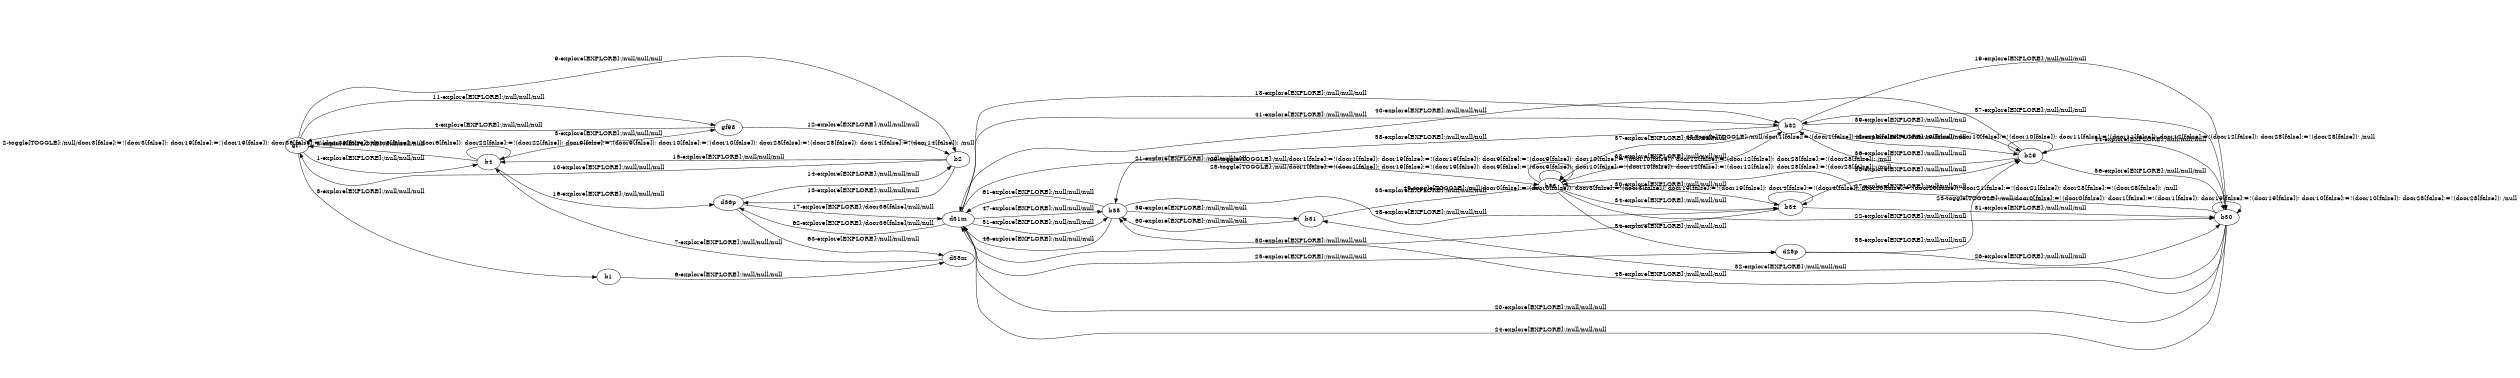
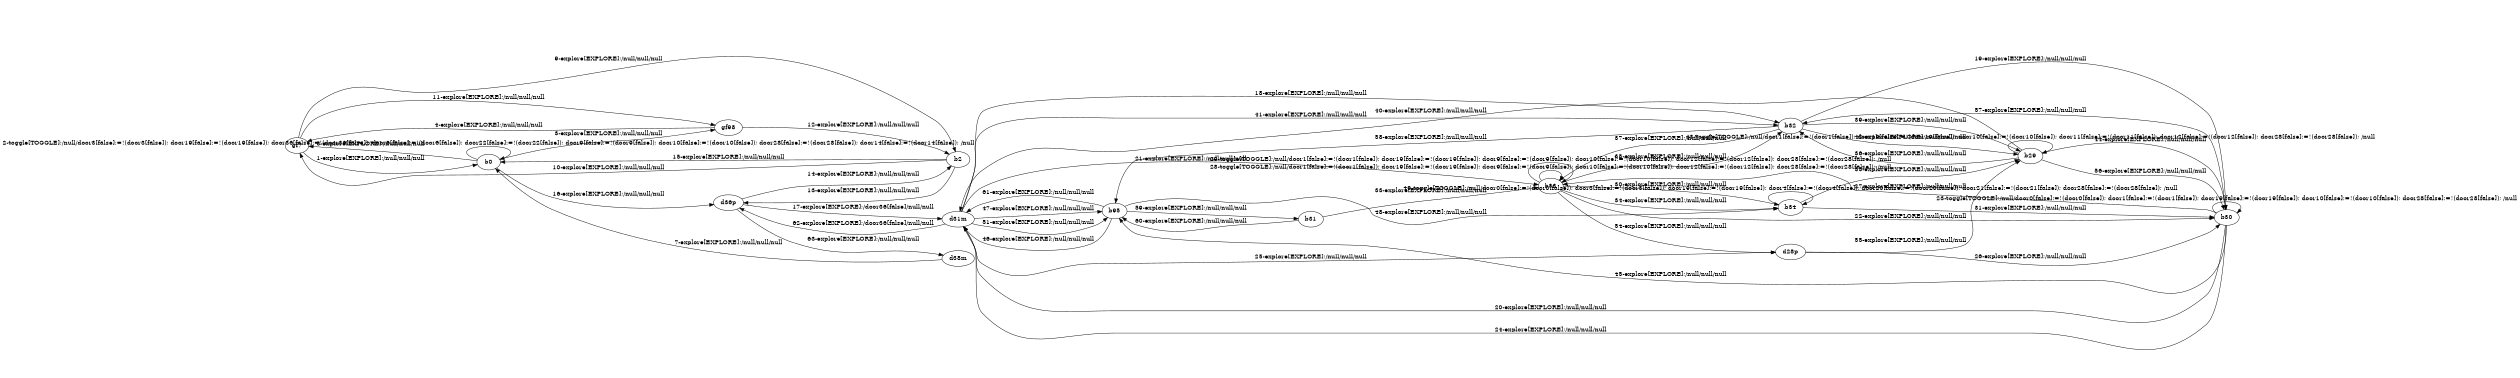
node "b4": label "b4" -> "b0"
node "b35": label "b35" -> "b95"
edge "b34" -> "d31m": removed, label "50-explore[EXPLORE];/null/null/null"
edge "b30" -> "b31": removed, label "32-explore[EXPLORE];/null/null/null"
node "b1": removed
